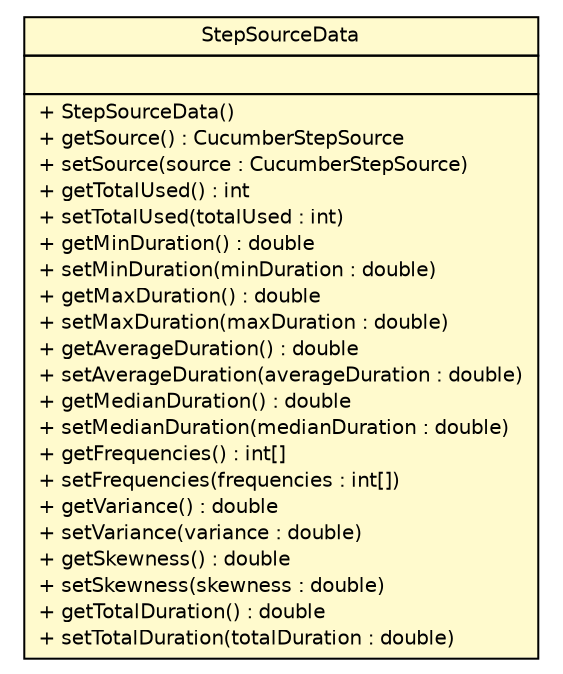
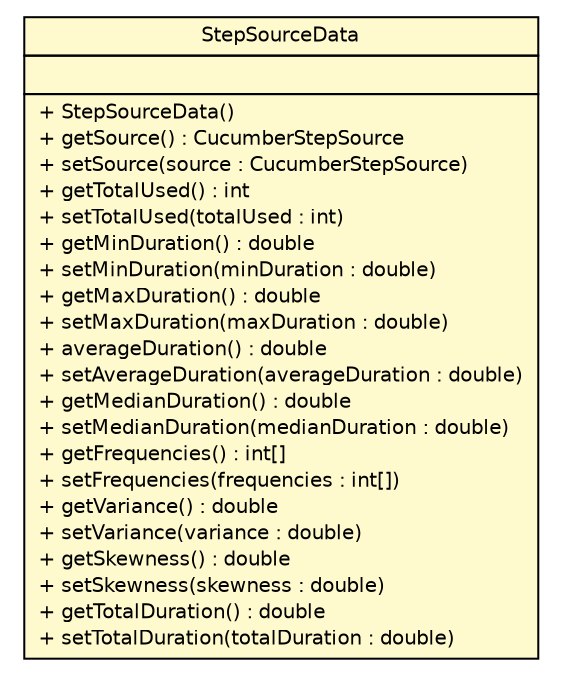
node "StepSourceData": text "+ getAverageDuration() : double" -> "+ averageDuration() : double"
